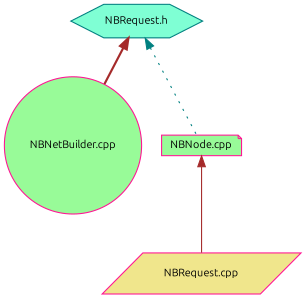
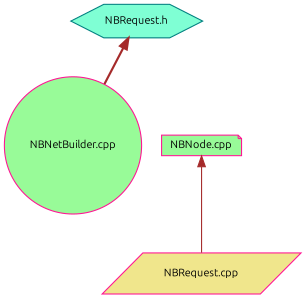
edge "NBNode.cpp" -> "NBRequest.h": removed
